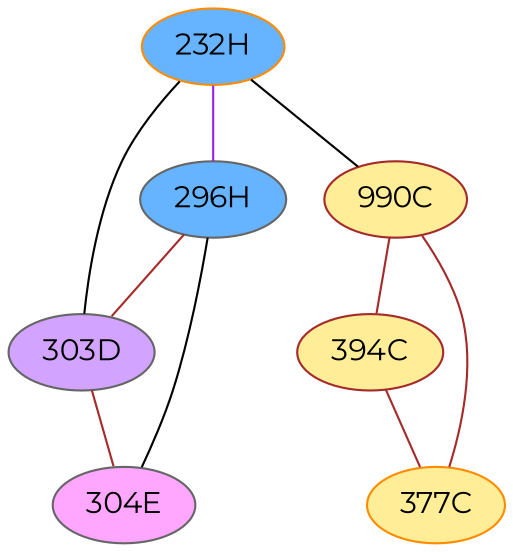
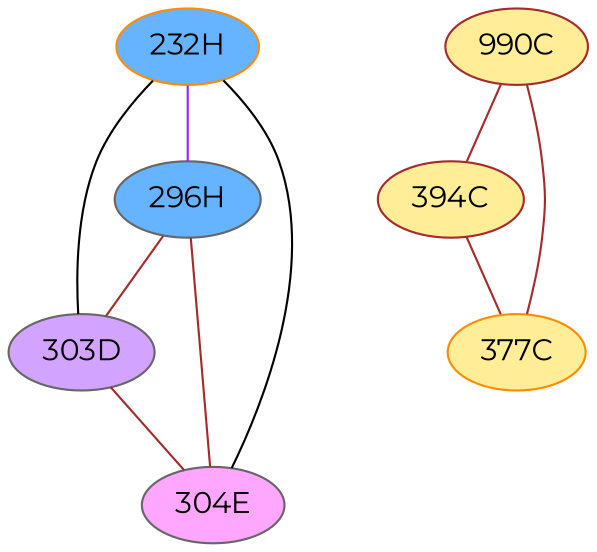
edge "232H" -- "990C": now "232H" -- "304E"
edge "296H" -- "304E": color black -> brown
